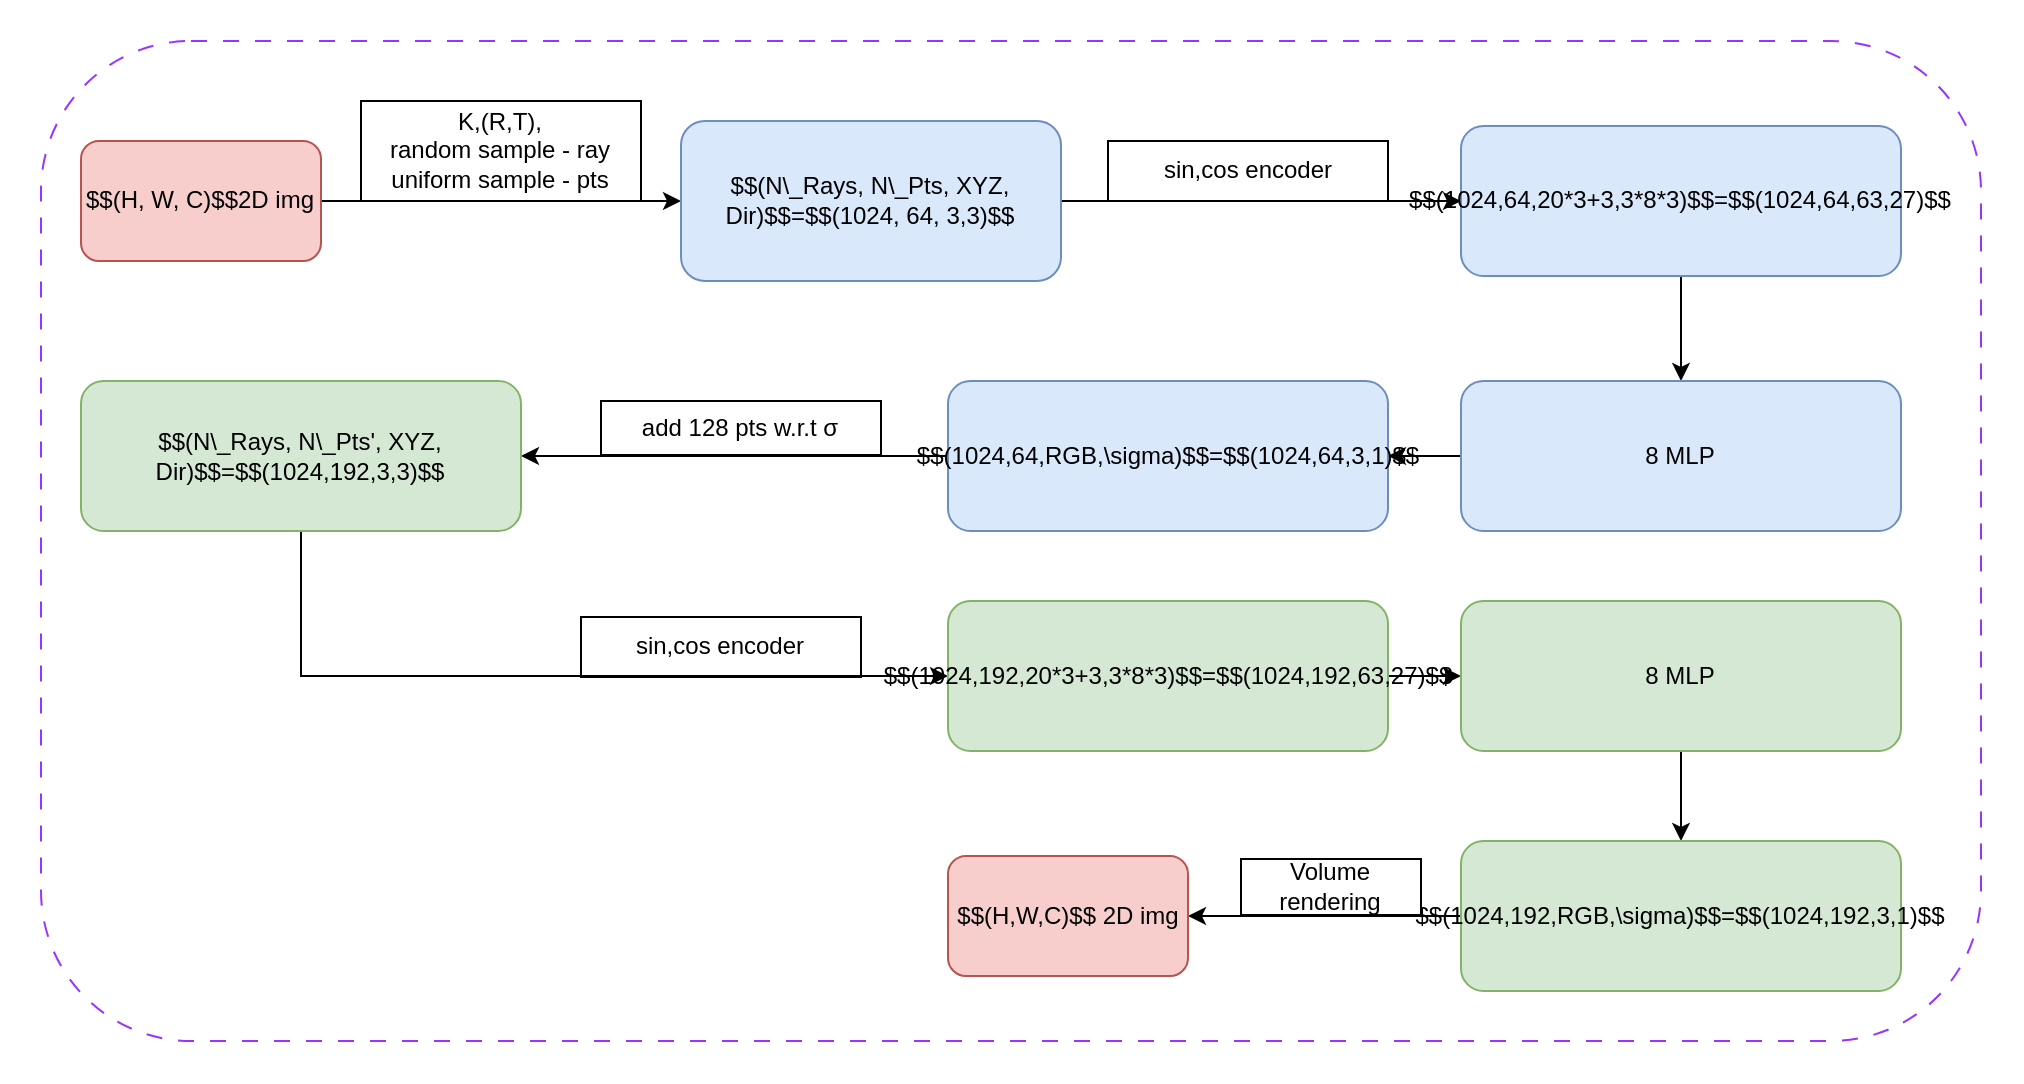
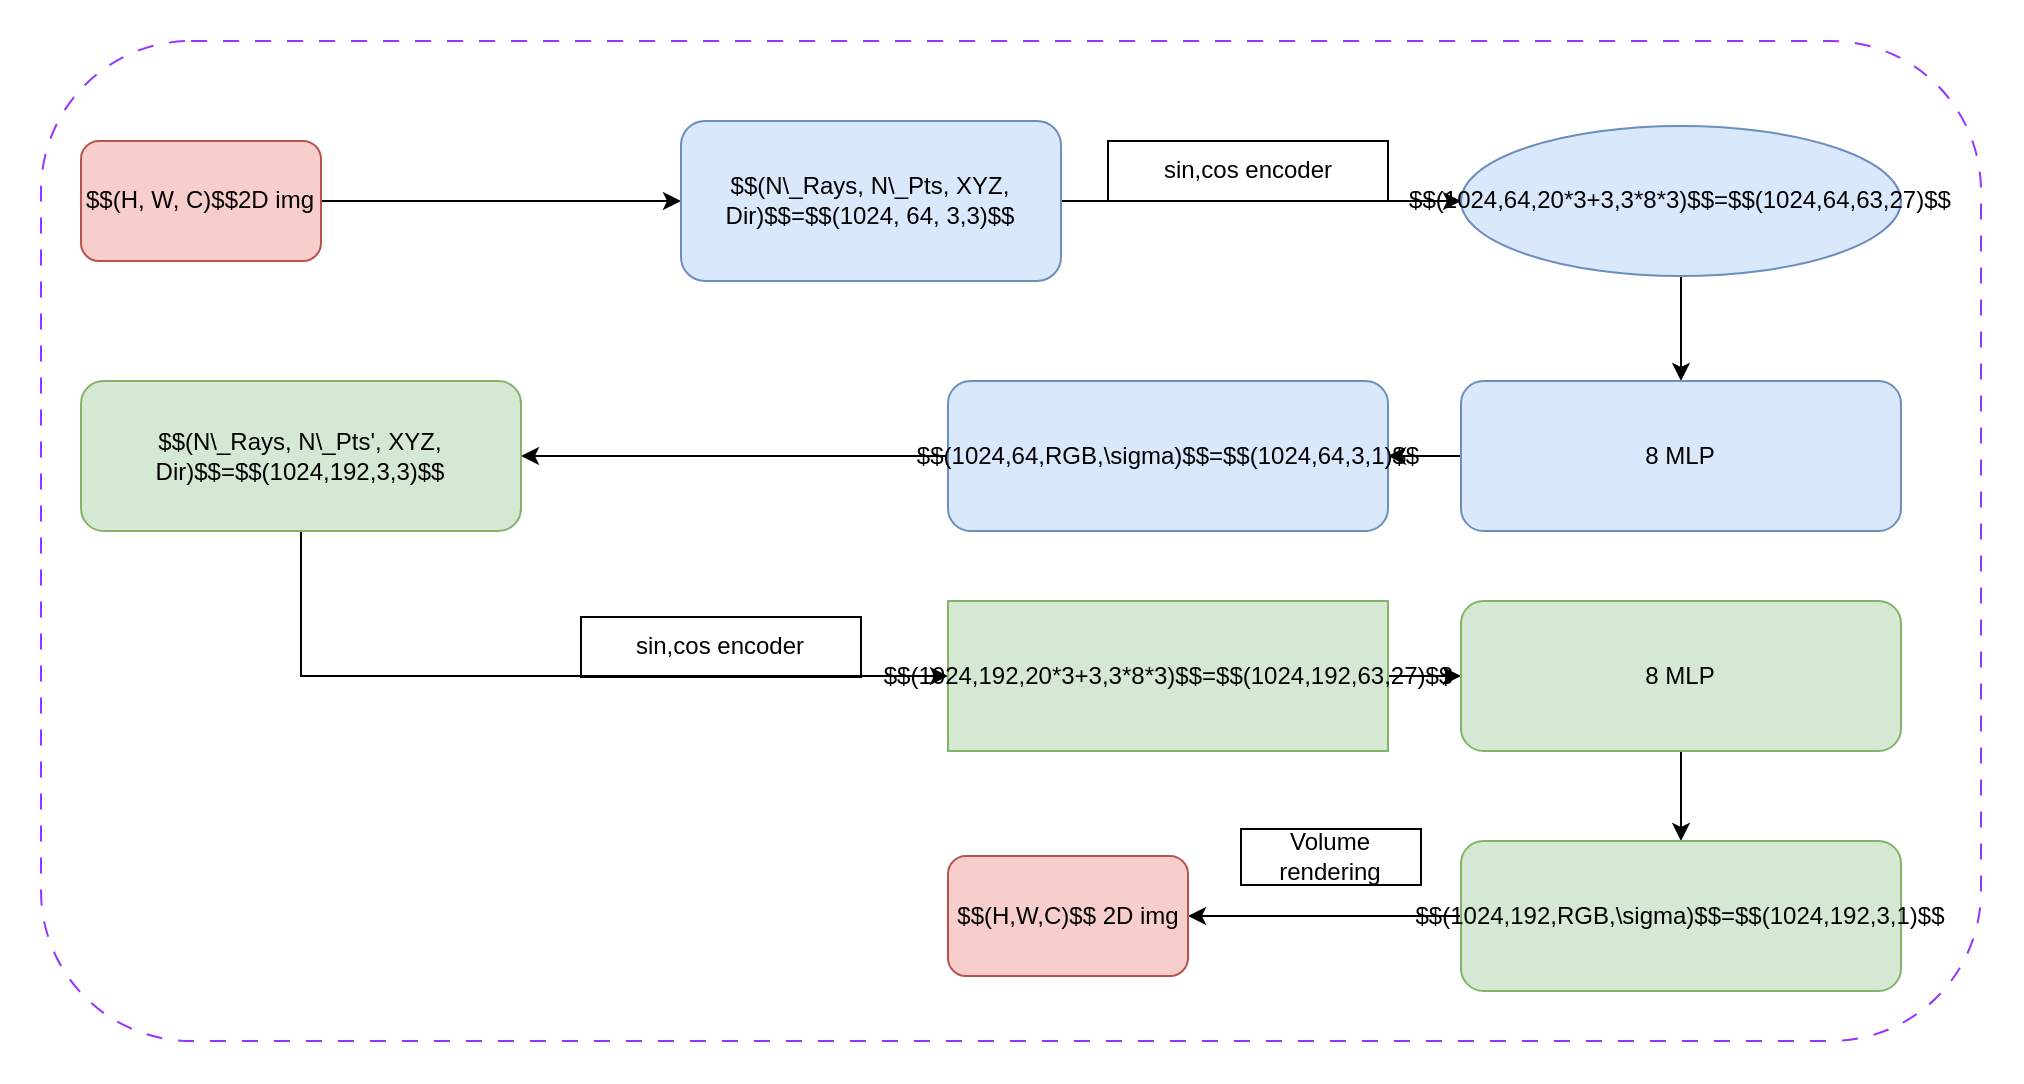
node "K,(R,T), random sample - ray uniform sample - pts": removed
node "$$(1024,64,20*3+3,3*8*3)$$=$$(1024,64,63,27)$$": shape rounded rectangle -> ellipse
node "add 128 pts w.r.t σ": removed
node "$$(1024,192,20*3+3,3*8*3)$$=$$(1024,192,63,27)$$": shape rounded rectangle -> rectangle
node "Volume rendering": moved (1331, 887) -> (1331, 857)
